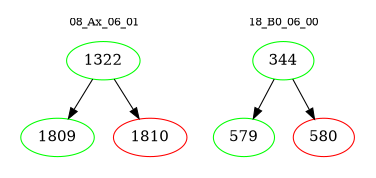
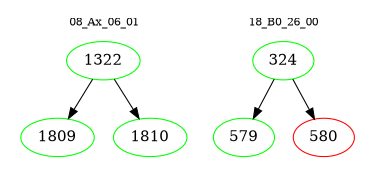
cluster "18_B0_06_00": label "18_B0_06_00" -> "18_B0_26_00"
node "344": label "344" -> "324"
node "1810": color red -> green
